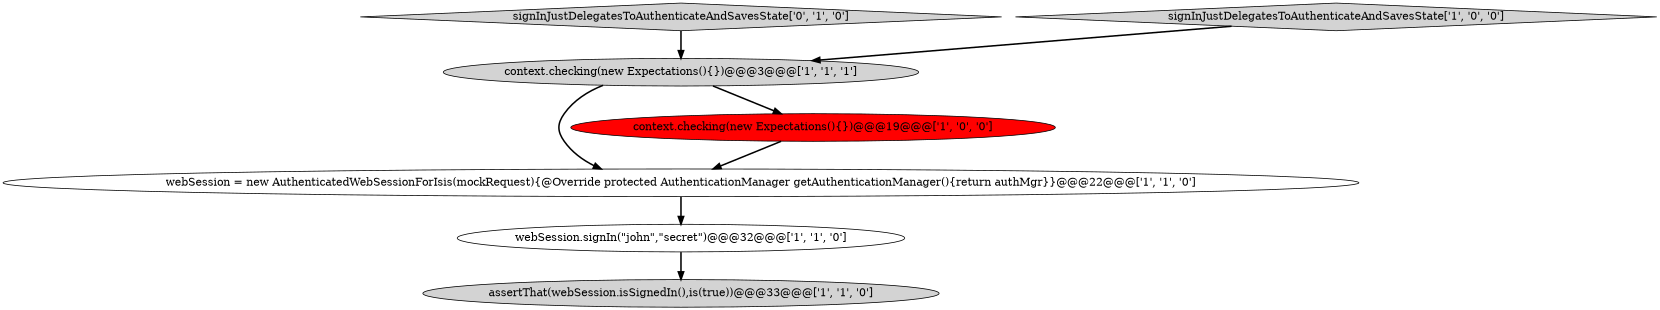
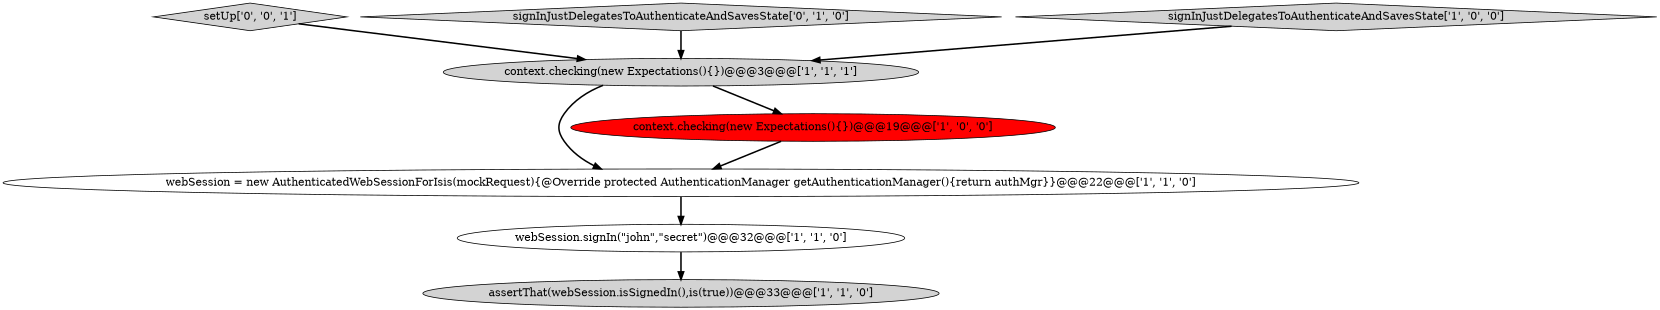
node "setUp['0', '0', '1']": added
